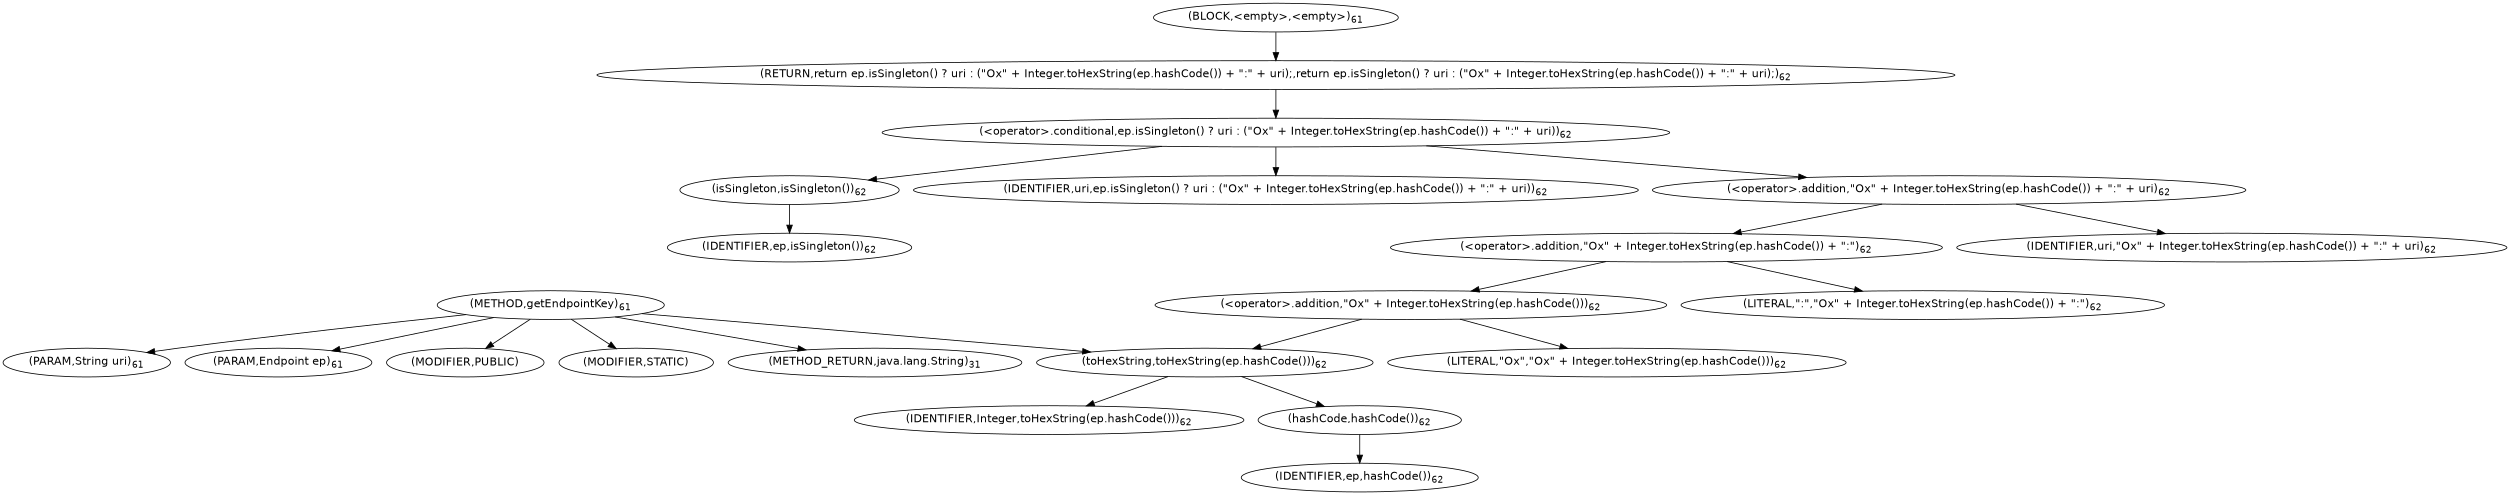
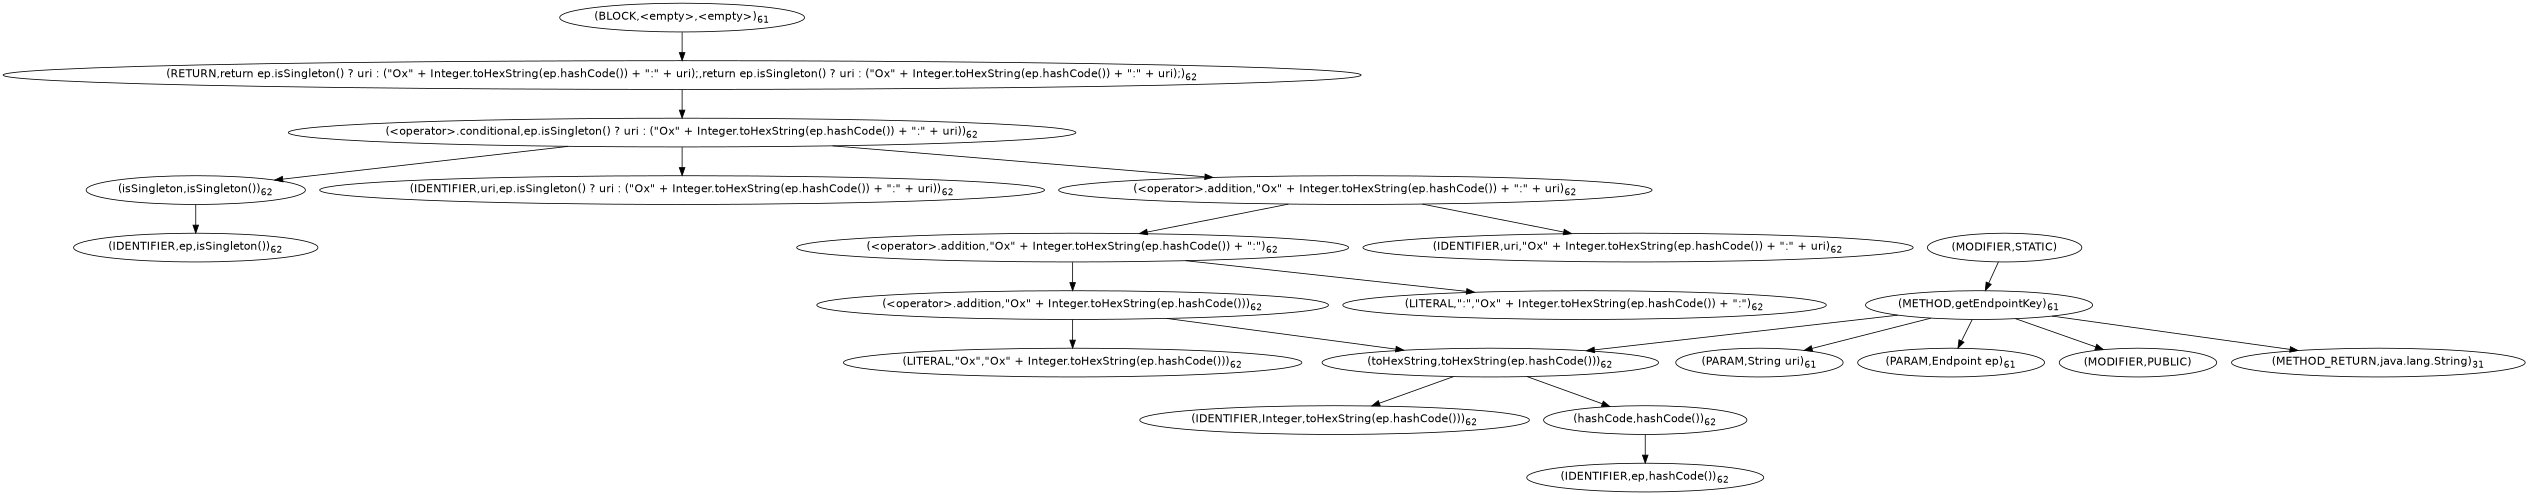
edge "(METHOD,getEndpointKey)" -> "(MODIFIER,STATIC)": reversed
